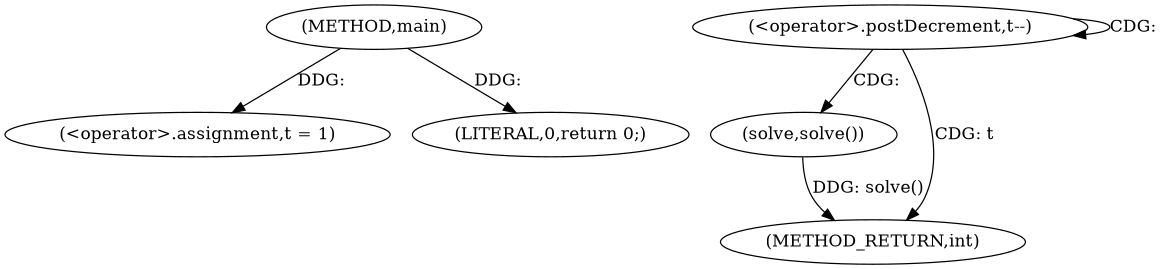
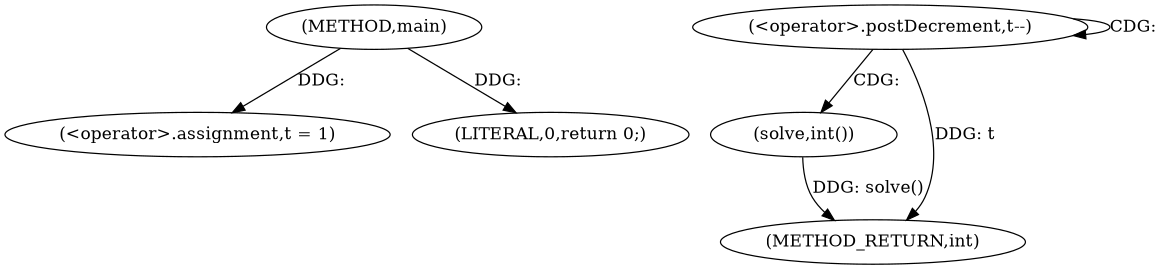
node "(solve,solve())": label "(solve,solve())" -> "(solve,int())"
edge "(<operator>.postDecrement,t--)" -> "(METHOD_RETURN,int)": label "CDG: t" -> "DDG: t"
